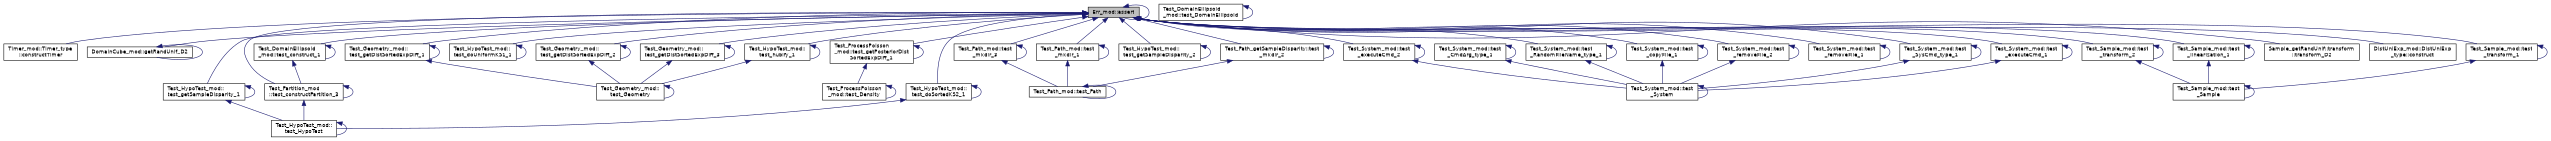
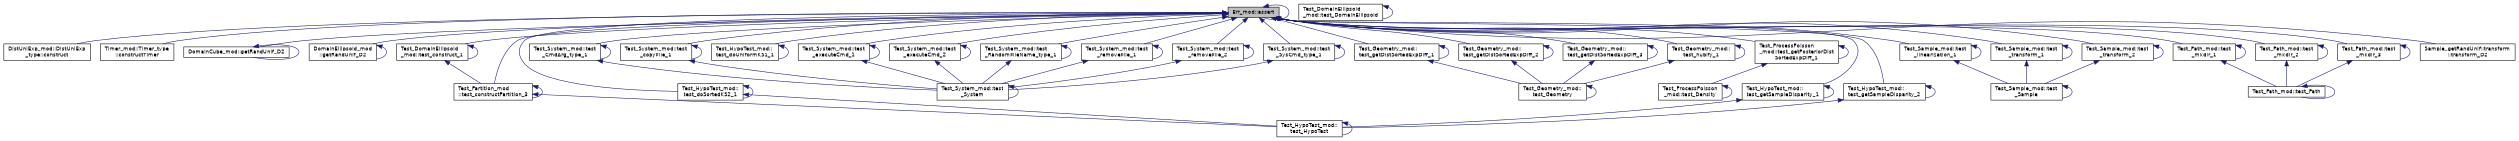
edge "Test_System_mod::test _CmdArg_type_1" -> "Err_mod::assert": added
node "DomainEllipsoid_mod ::getRandUnif_D2": added
node "Test_HypoTest_mod:: test_hubify_1": label "Test_HypoTest_mod:: test_hubify_1" -> "Test_Geometry_mod:: test_hubify_1"
node "Test_Path_getSampleDisparity::test _mkdir_2": label "Test_Path_getSampleDisparity::test _mkdir_2" -> "Test_Path_mod::test _mkdir_2"
edge "Test_System_mod::test _System" -> "Test_System_mod::test _removeFile_1": added
edge "Test_HypoTest_mod:: test_HypoTest" -> "Test_HypoTest_mod:: test_getSampleDisparity_2": added
